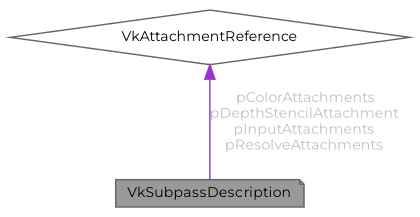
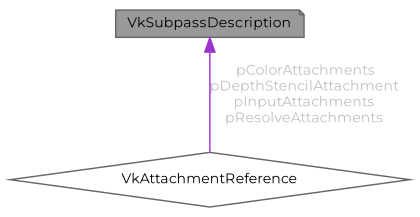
edge "VkSubpassDescription" -> "VkAttachmentReference": reversed
